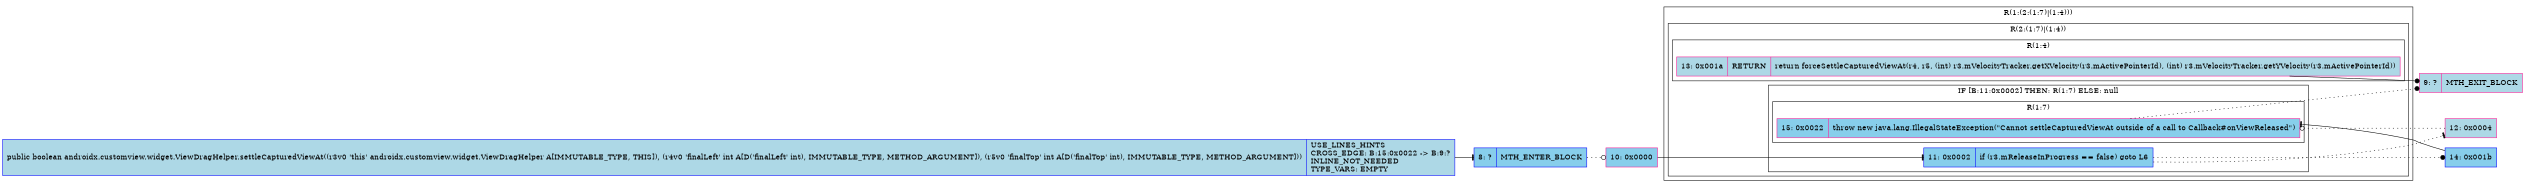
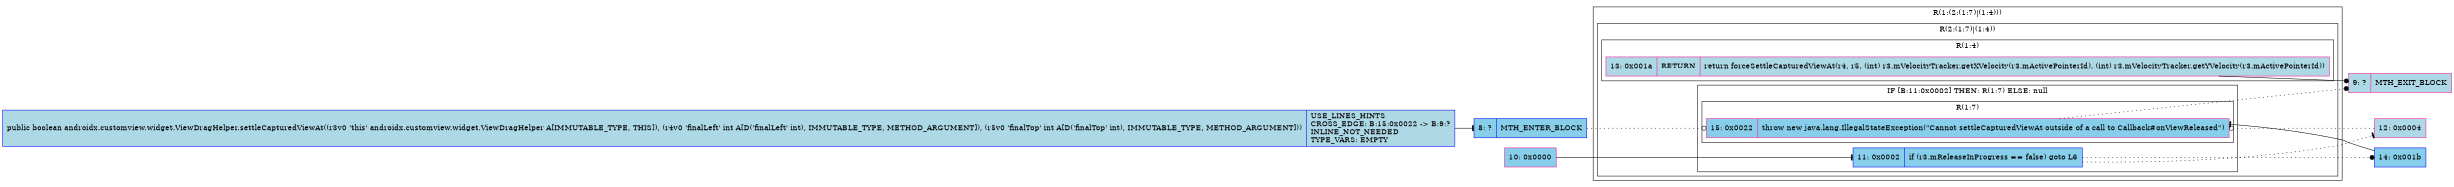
edge "8: ?" -> "10: 0x0000": now "8: ?" -> "15: 0x0022"
